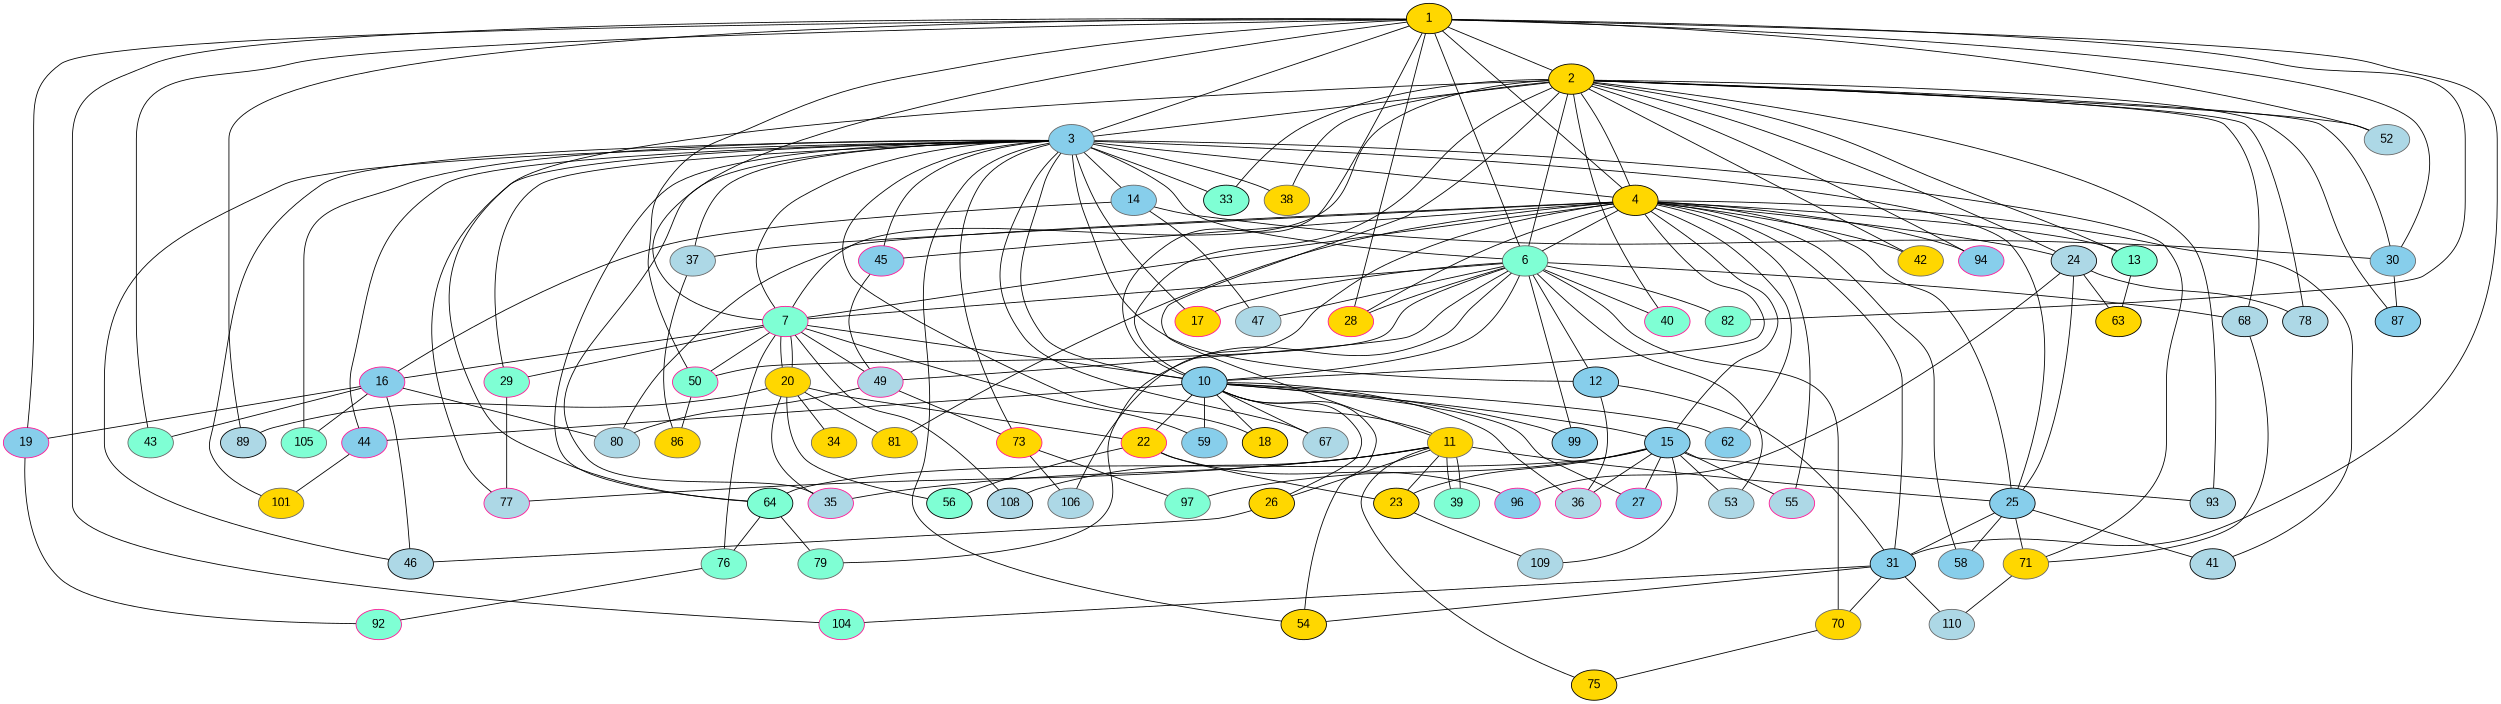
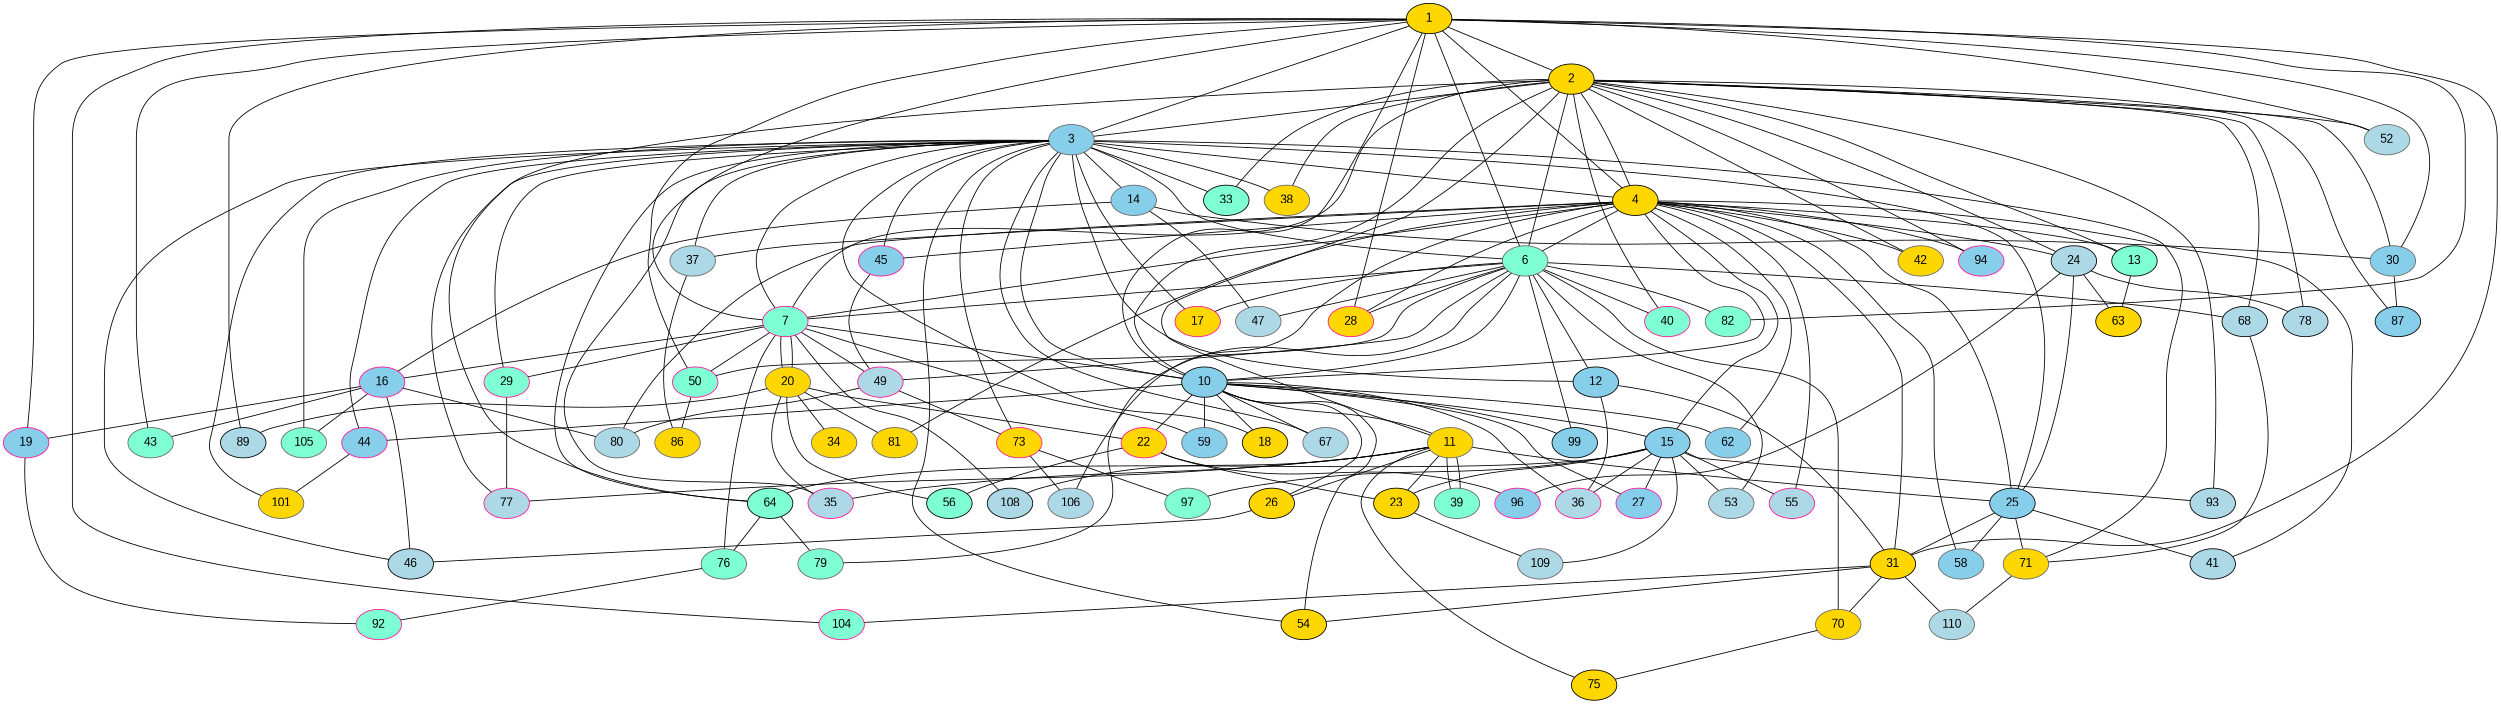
node "31": fillcolor skyblue -> gold
